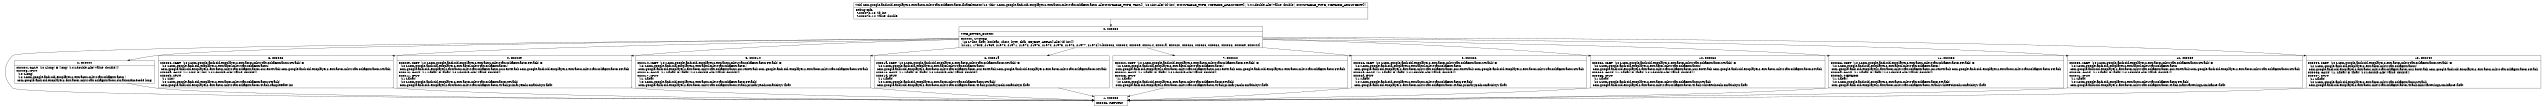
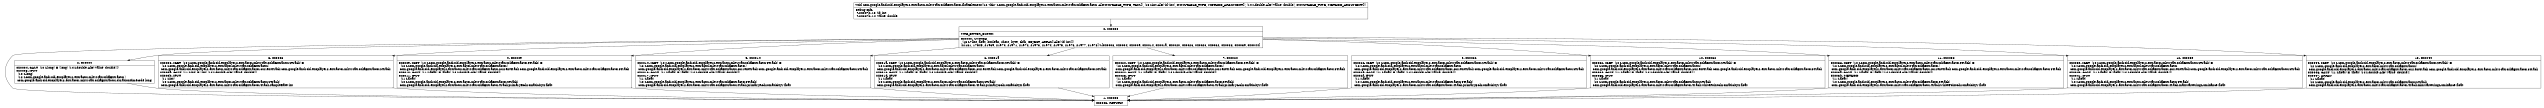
edge "0: 0x0000" -> "9: 0x002c": removed
node "13: 0x0044": text "0x0047: IPUT" -> "0x0047: ARRAY"
